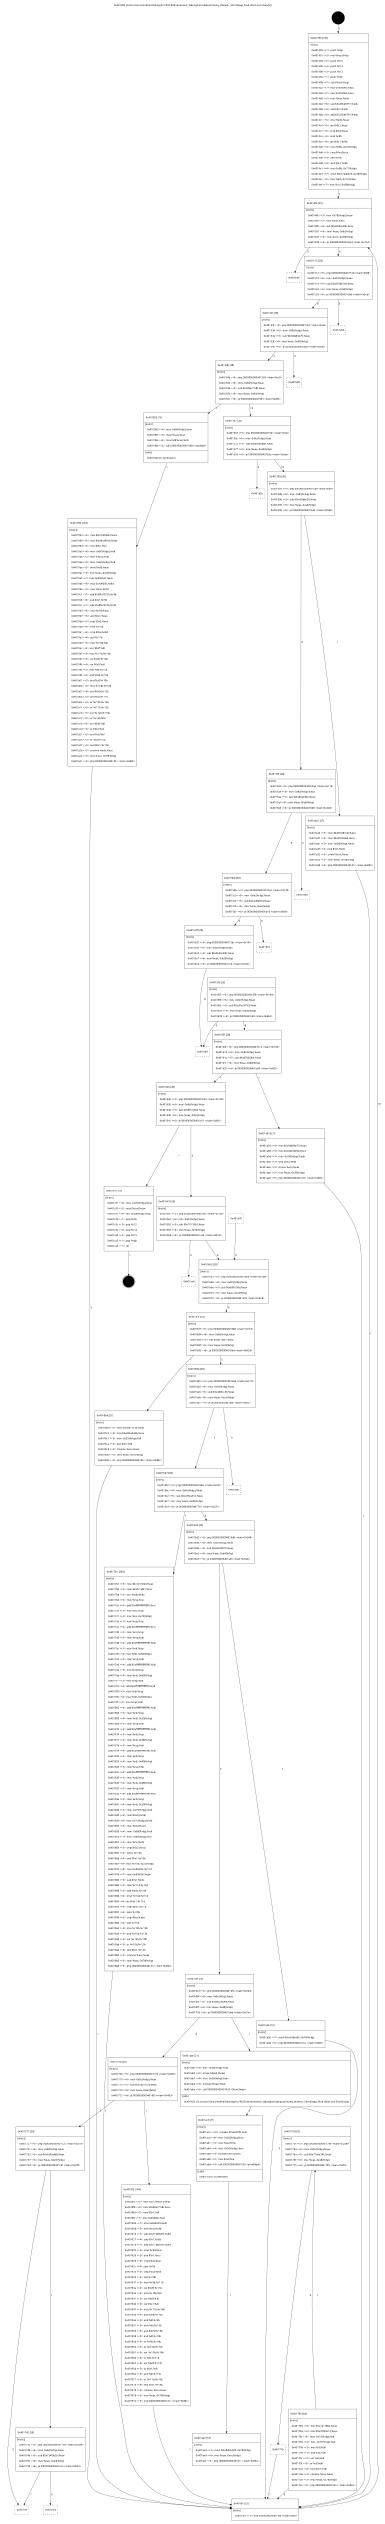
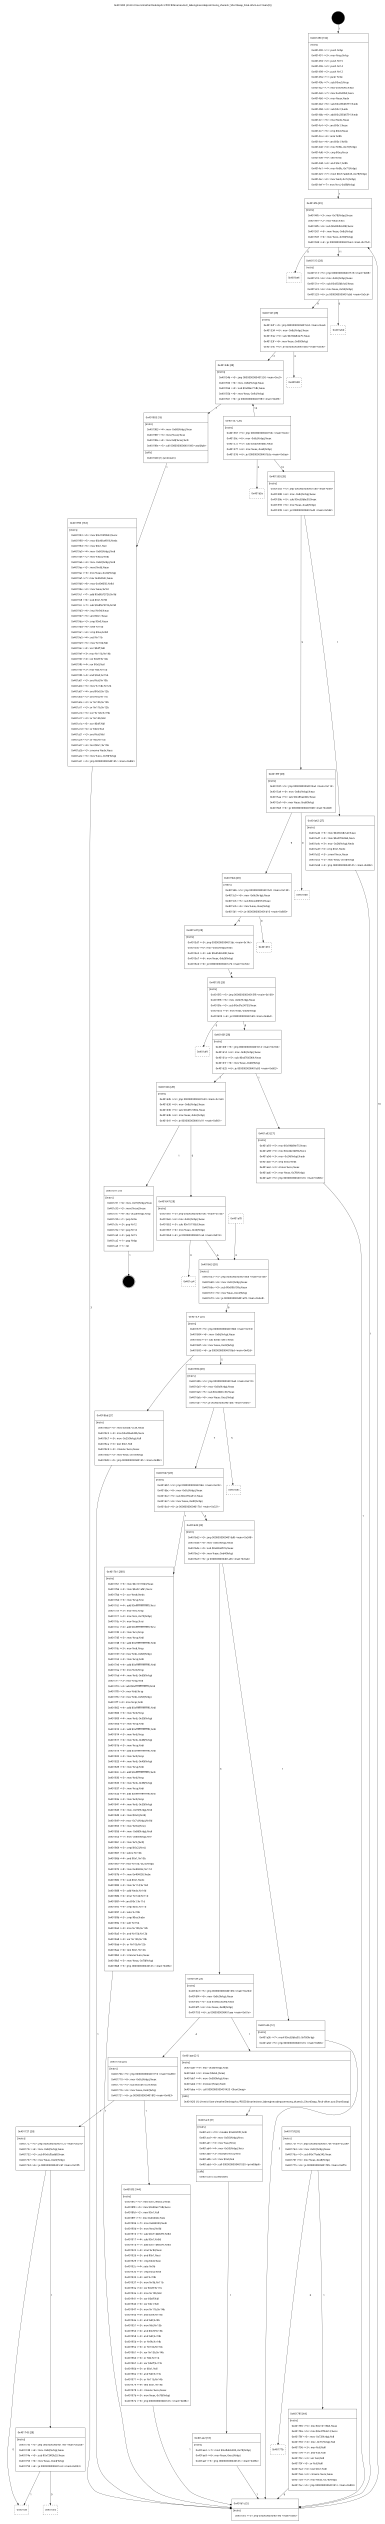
edge "0x40154b [28]" -> "0x401567 [28]": reversed
edge "0x4015d7 [28]" -> "0x401af4": now "0x4015d7 [28]" -> "0x4015f3 [28]"
edge "0x401785 [44]" -> "0x40175f [28]": reversed
edge "0x40177b" -> "0x401d1c [5]": now "0x401ae2 [18]" -> "0x401d1c [5]"
